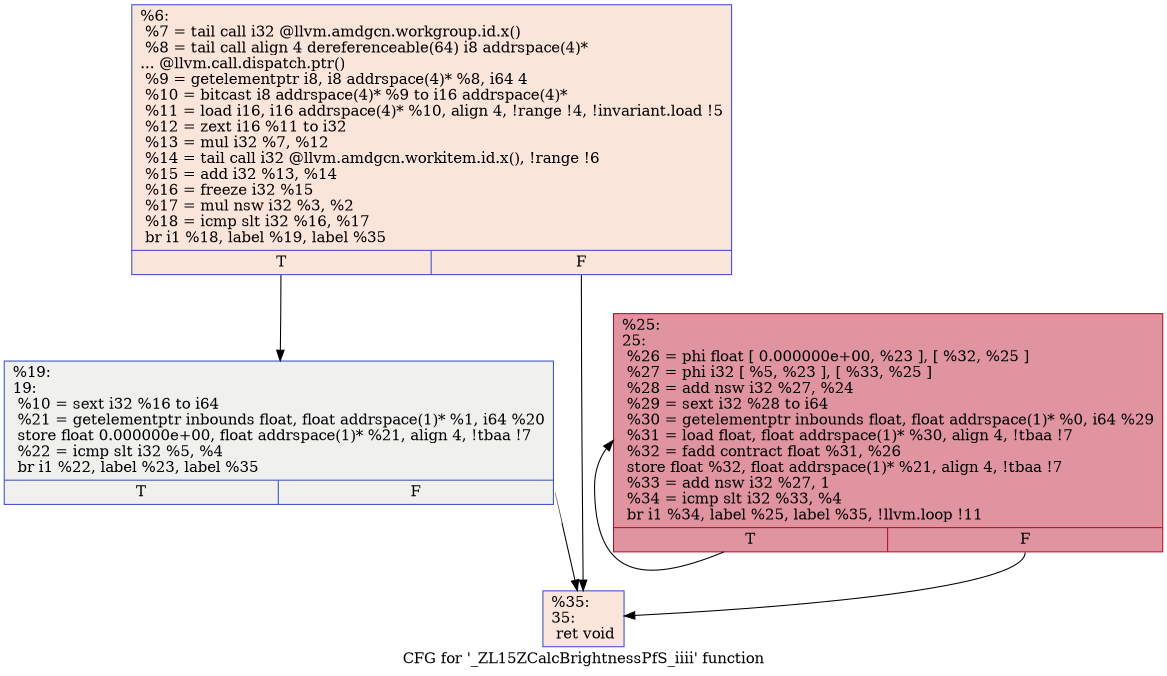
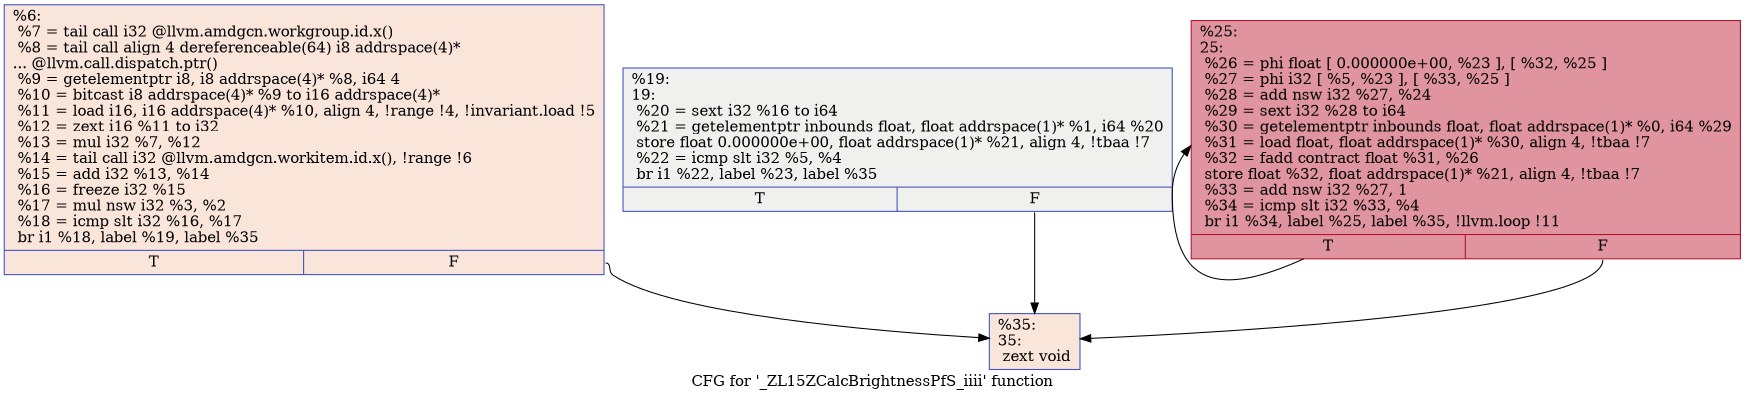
edge "%6:" -> "%19:": removed
node "%19:": text "%10 = sext i32 %16 to i64" -> "%20 = sext i32 %16 to i64"
node "%35:": text "ret void" -> "zext void"
